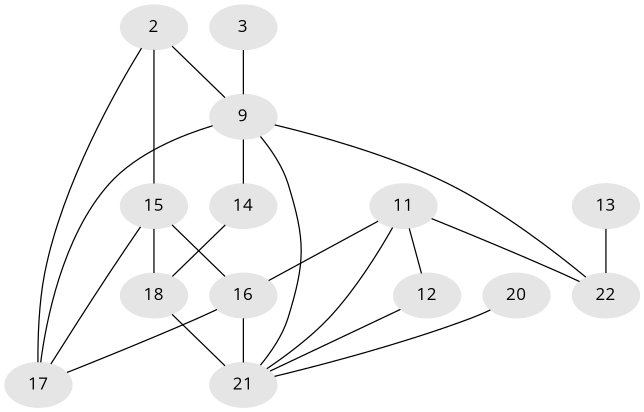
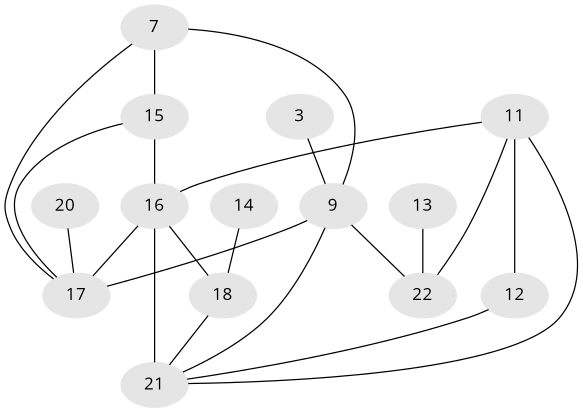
node "2": label "2" -> "7"
edge "9" -- "14": removed
edge "15" -- "18": now "16" -- "18"
edge "20" -- "21": now "20" -- "17"
